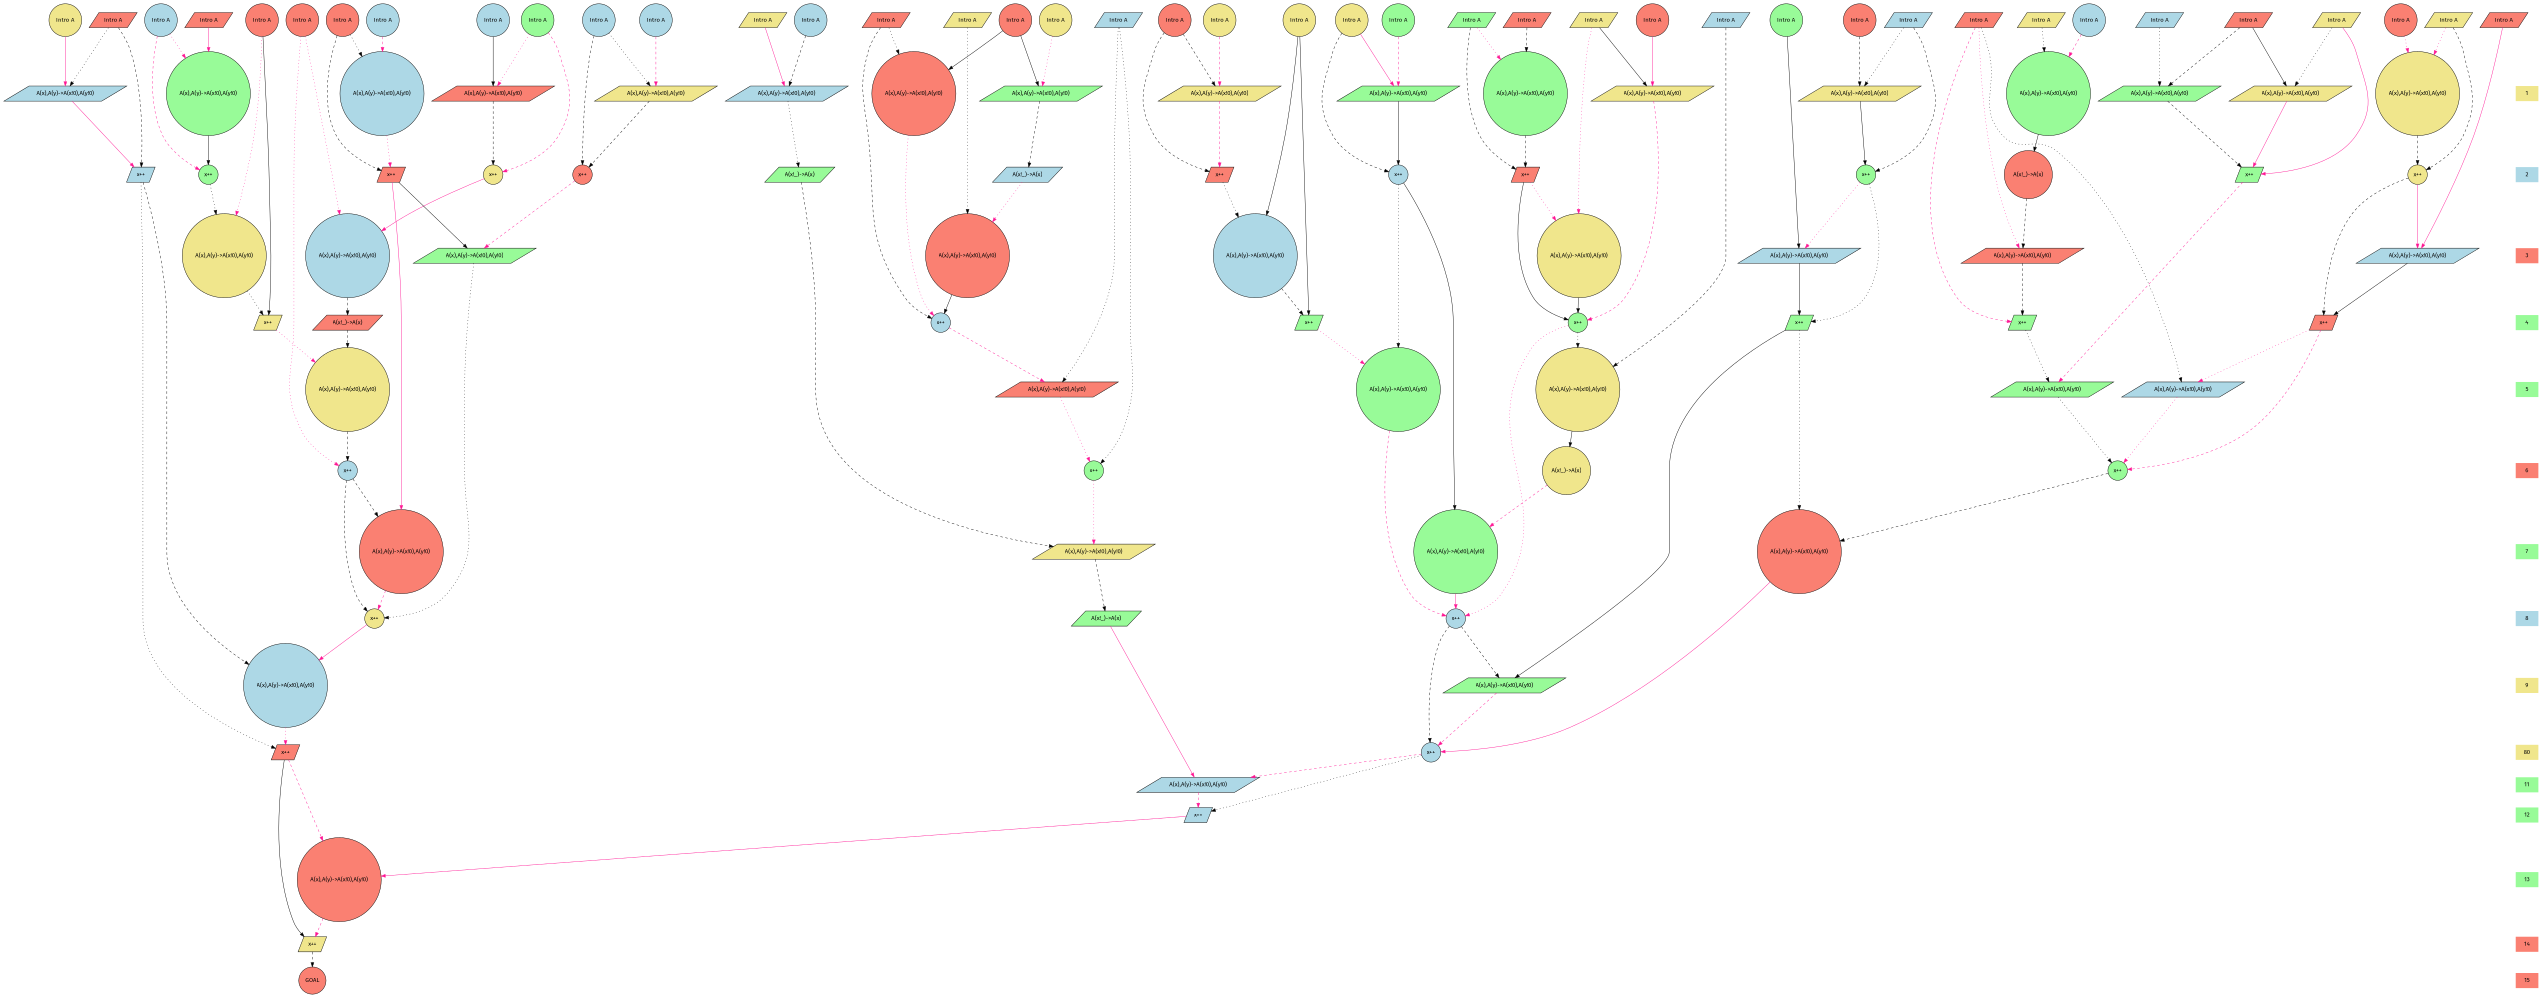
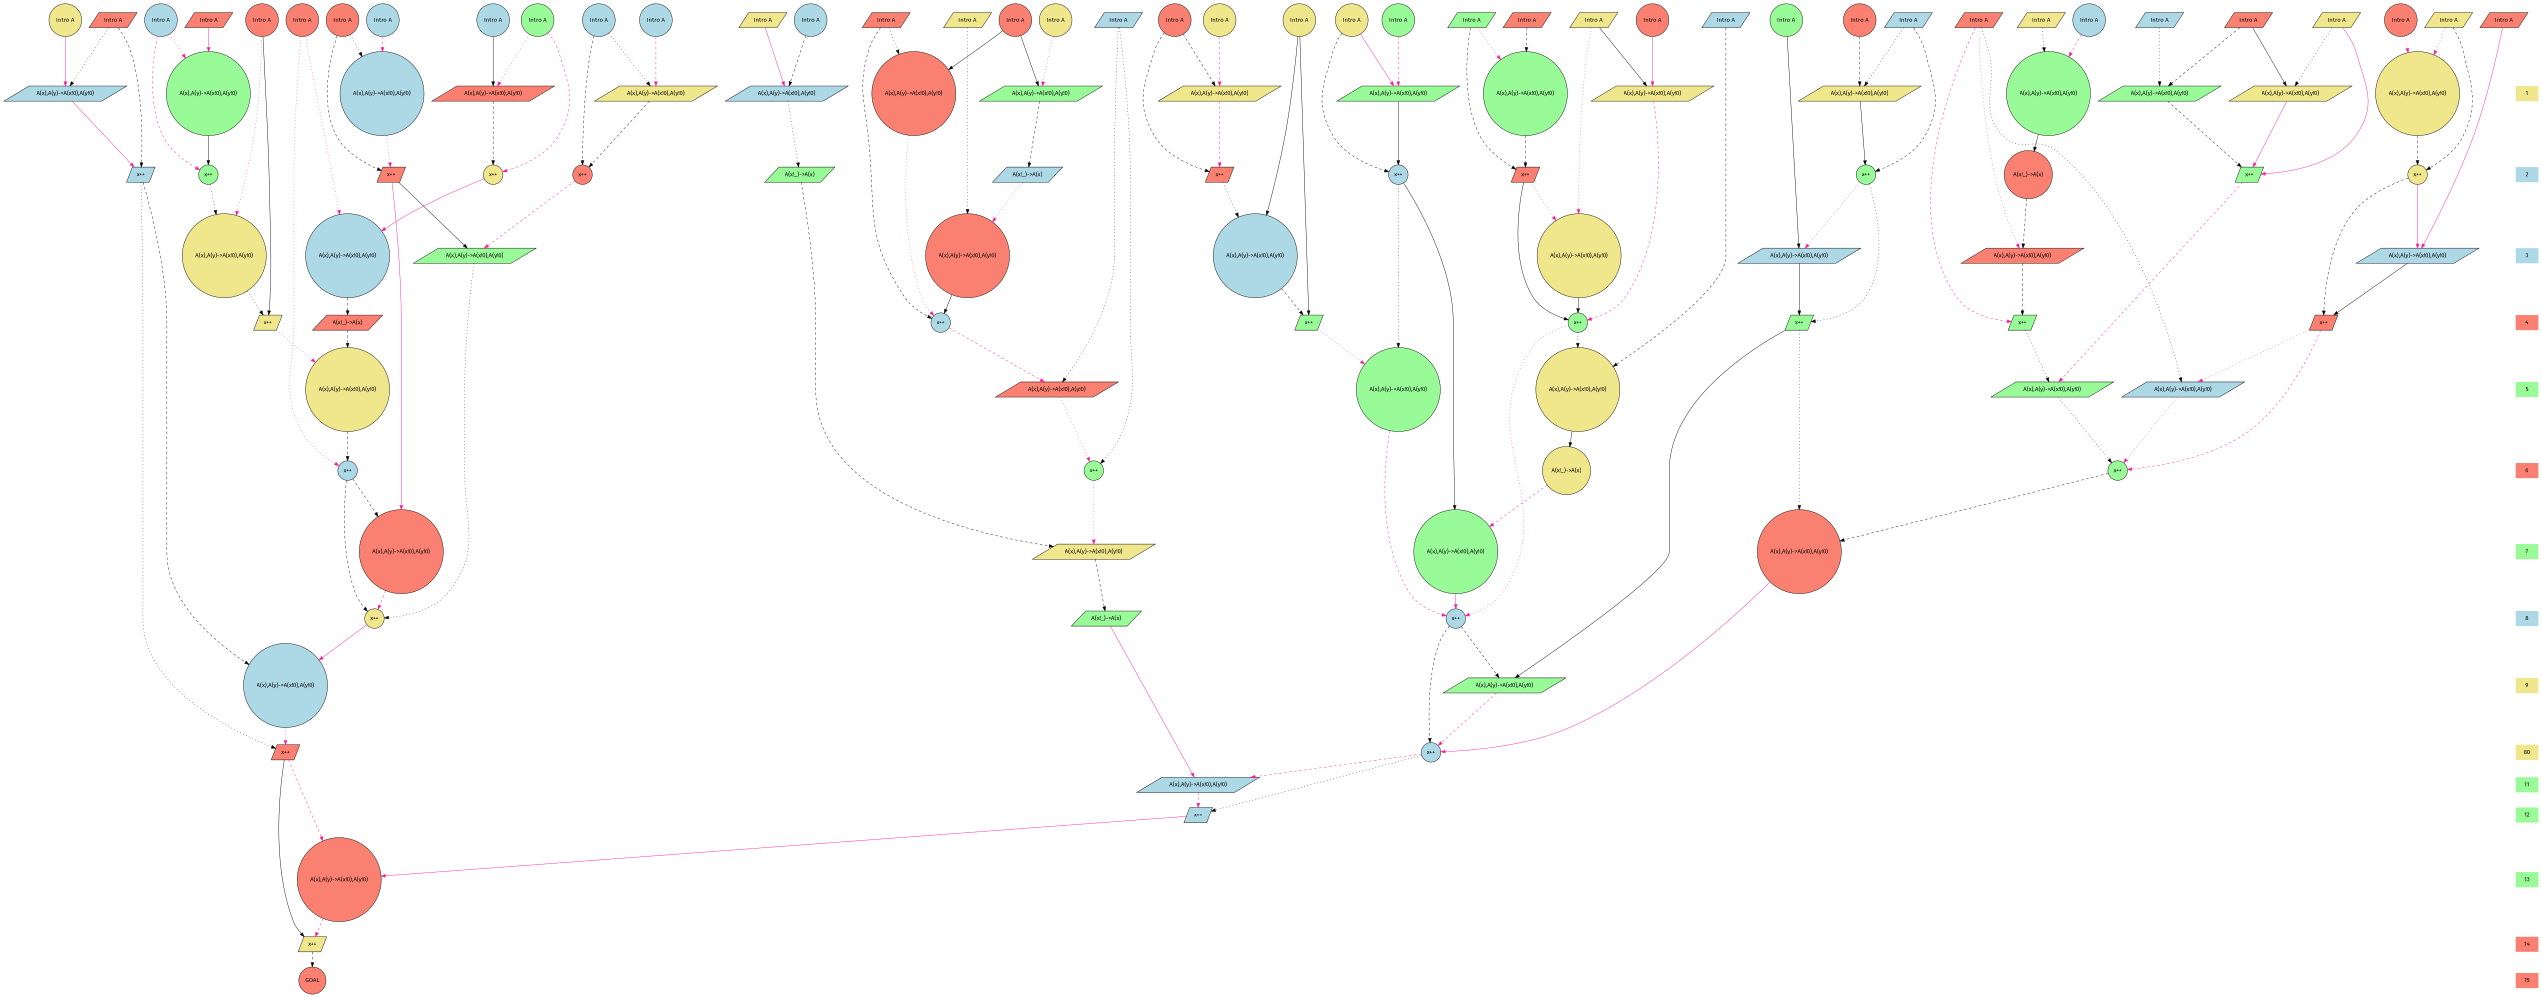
node "3": fillcolor salmon -> lightblue
node "4": fillcolor palegreen -> salmon
